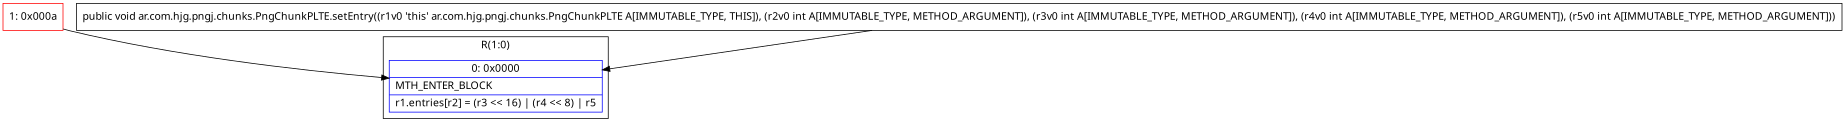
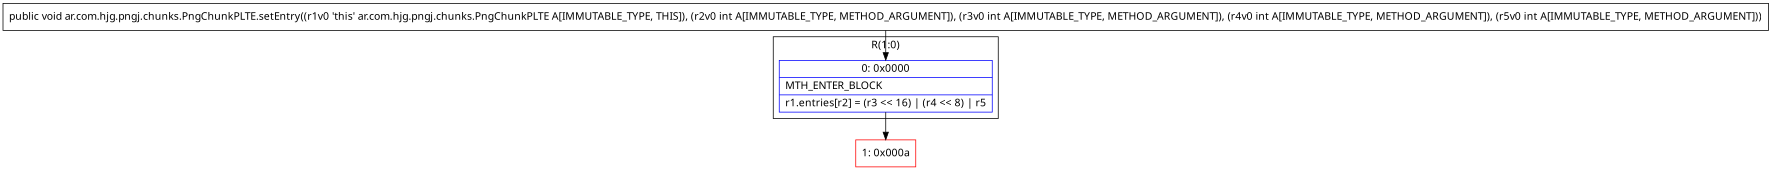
edge "1: 0x000a" -> "0: 0x0000": reversed
